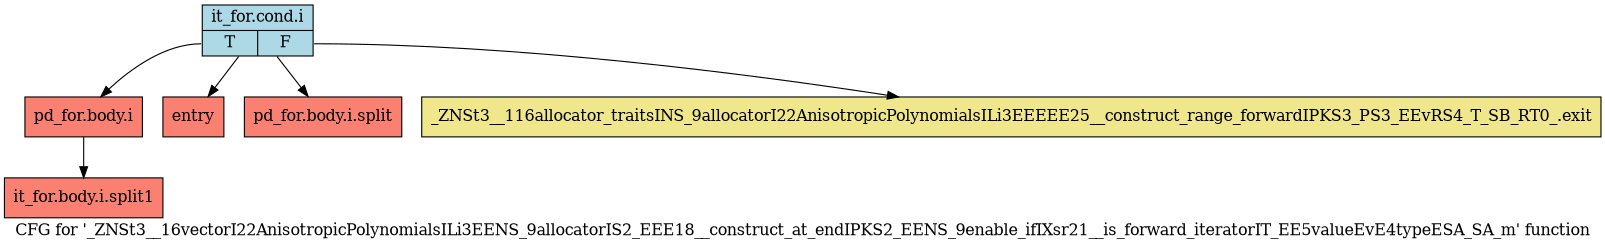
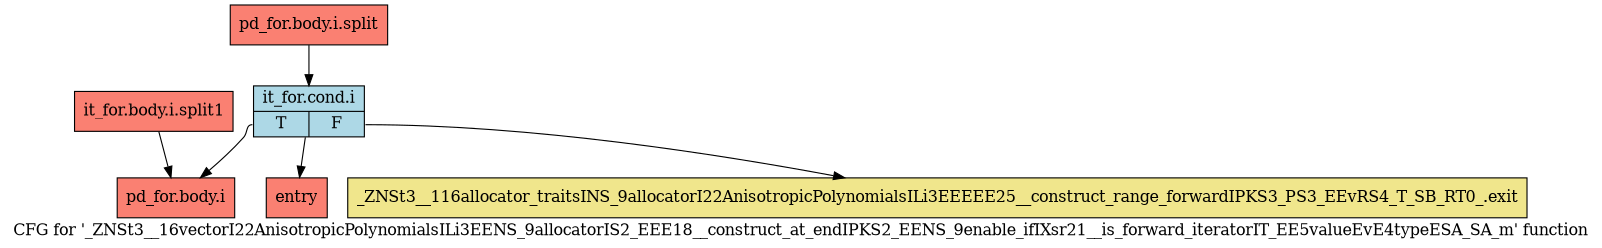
edge "it_for.cond.i" -> "pd_for.body.i.split": reversed
edge "pd_for.body.i" -> "it_for.body.i.split1": reversed
